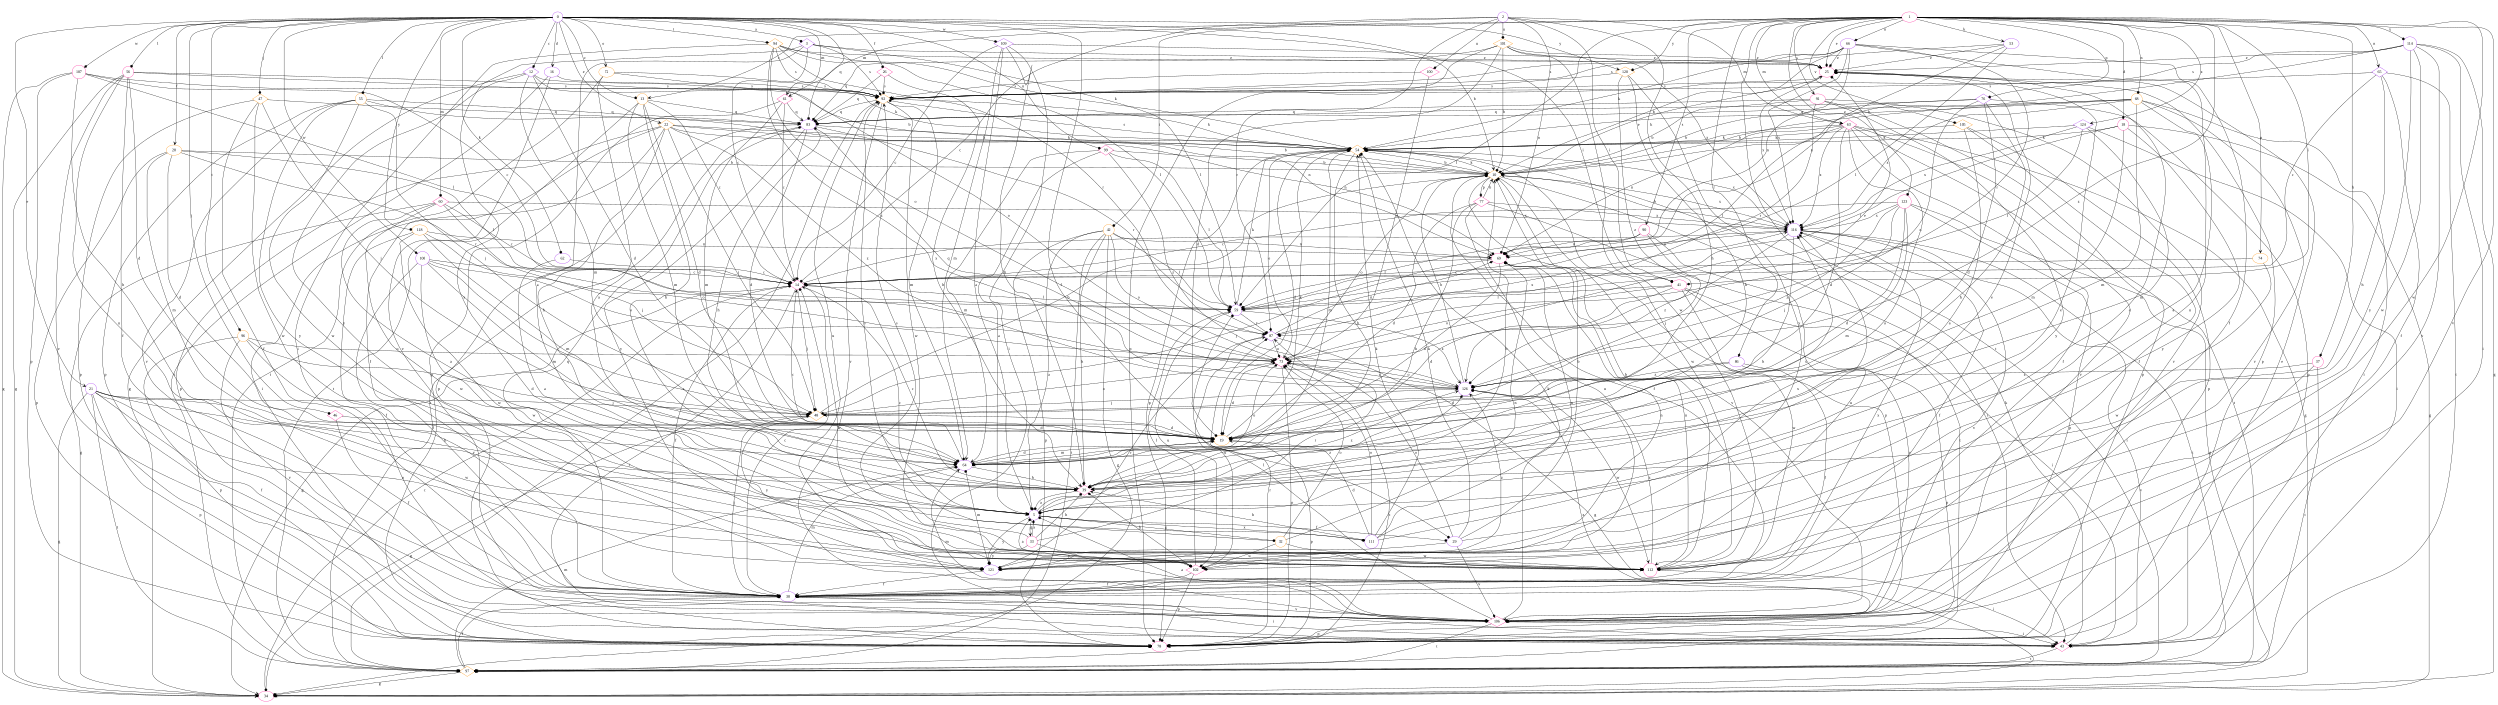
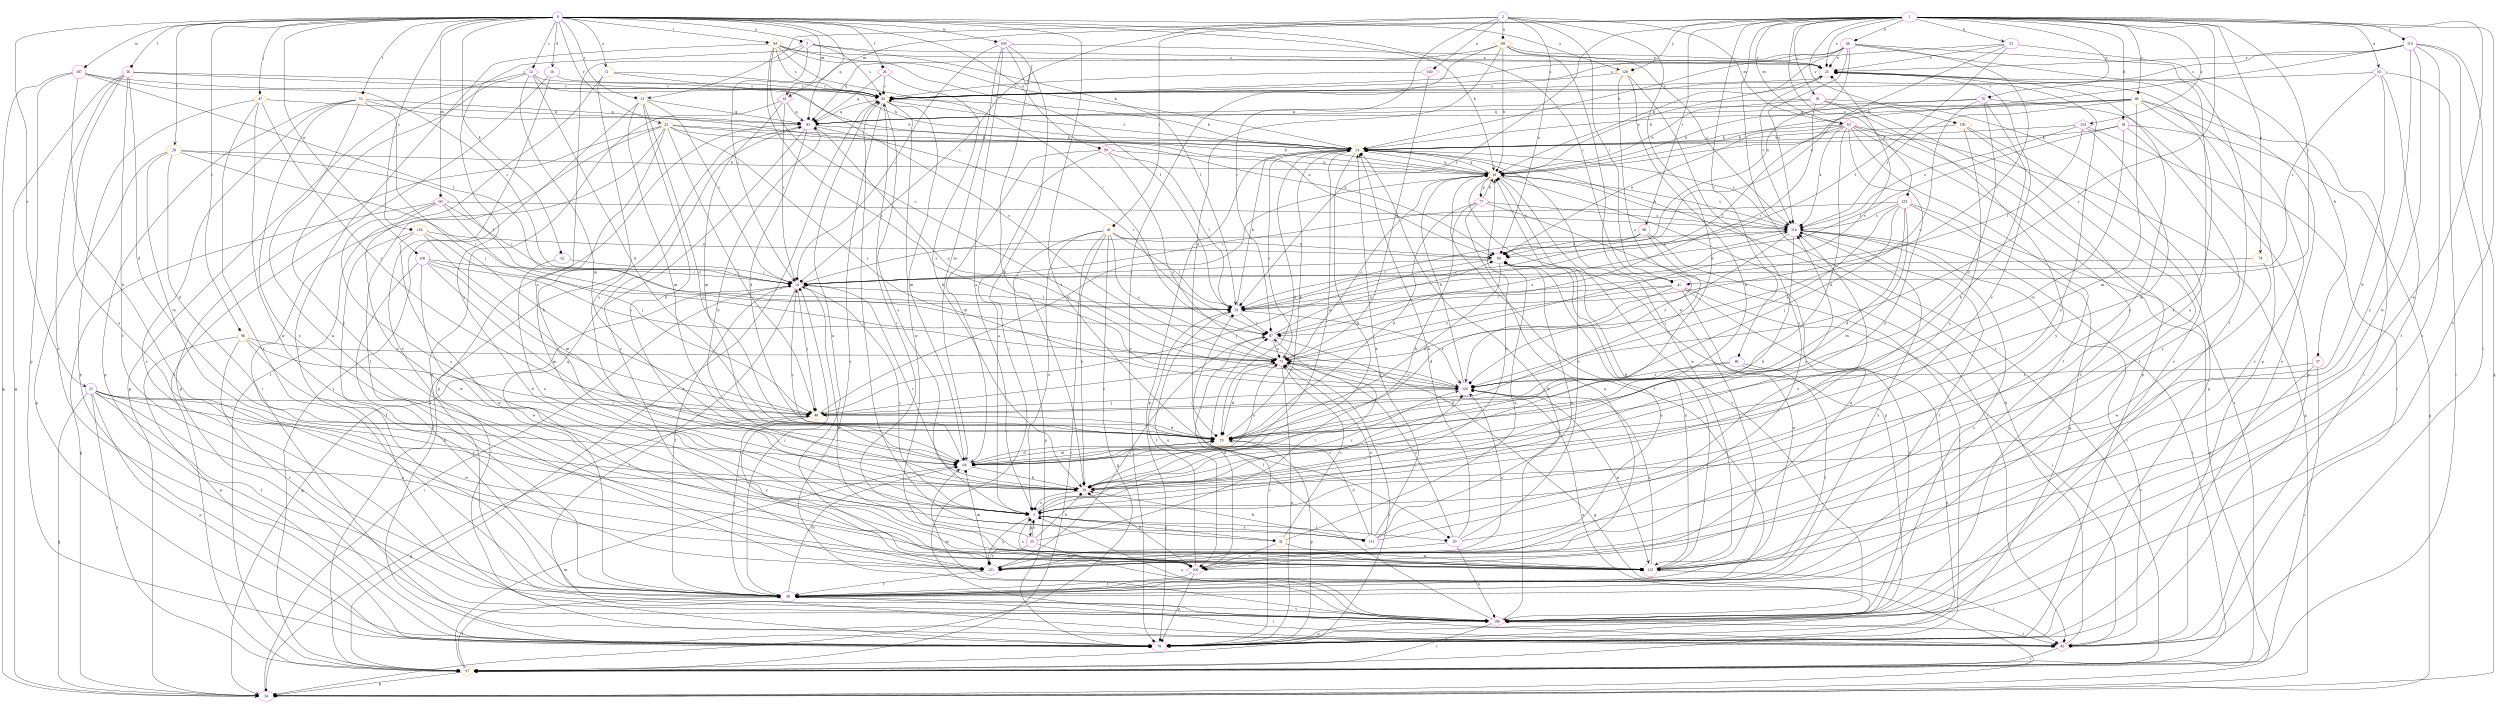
edge "1" -> "37": now "53" -> "37"
edge "92" -> "5": added, label "a"
node "46": removed
